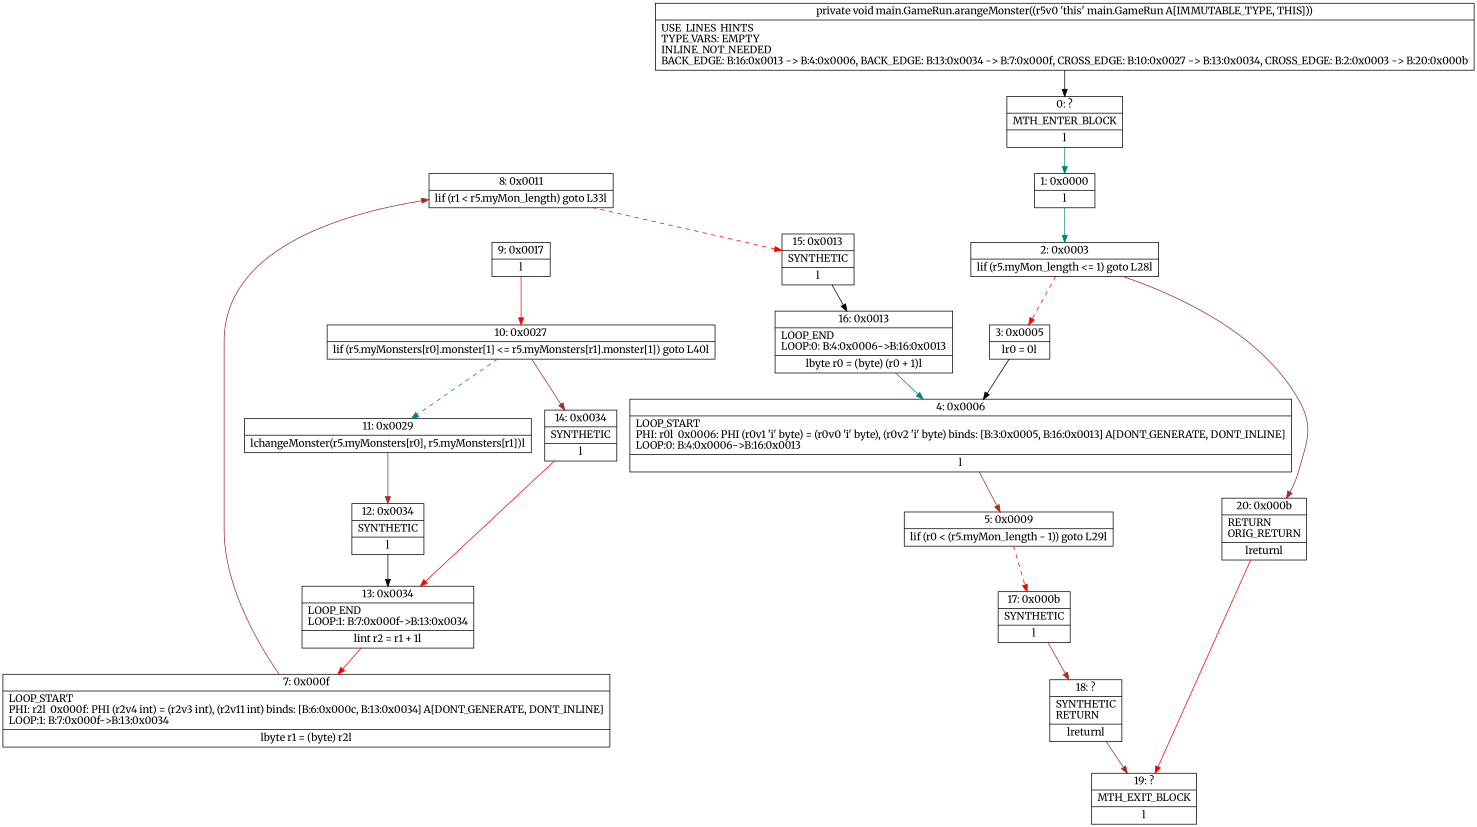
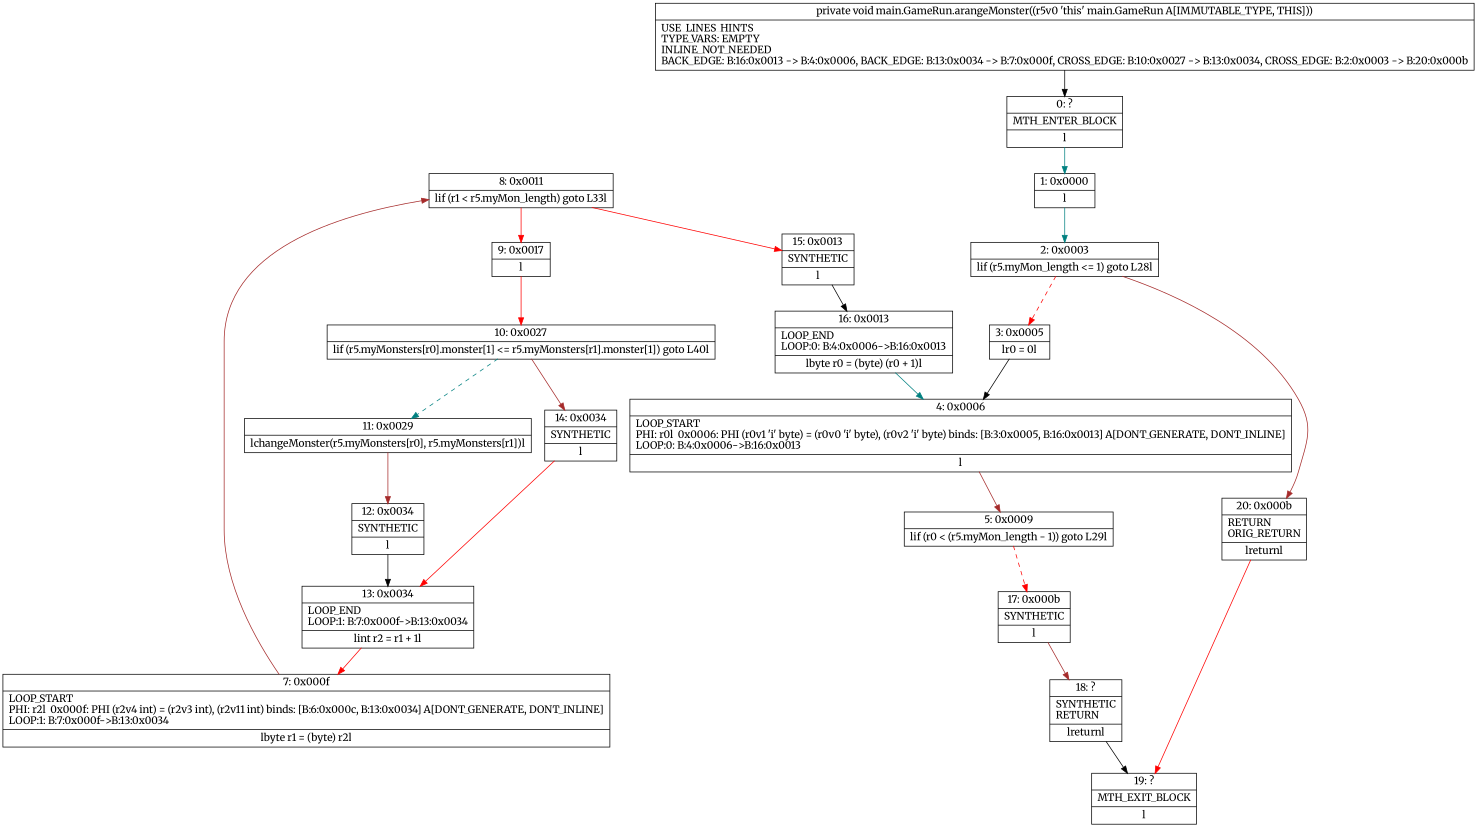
edge "8: 0x0011" -> "9: 0x0017": added
edge "8: 0x0011" -> "15: 0x0013": style dashed -> solid
edge "18: ?" -> "19: ?": color brown -> black
